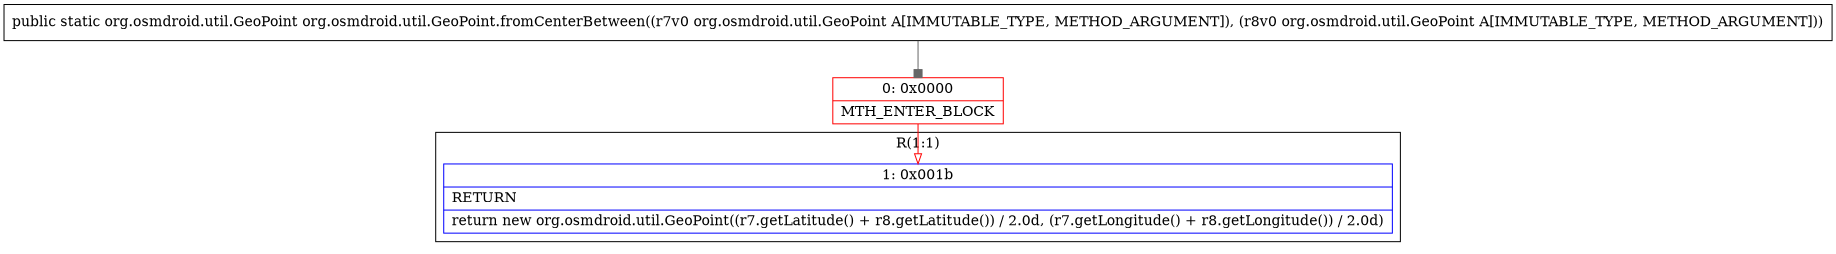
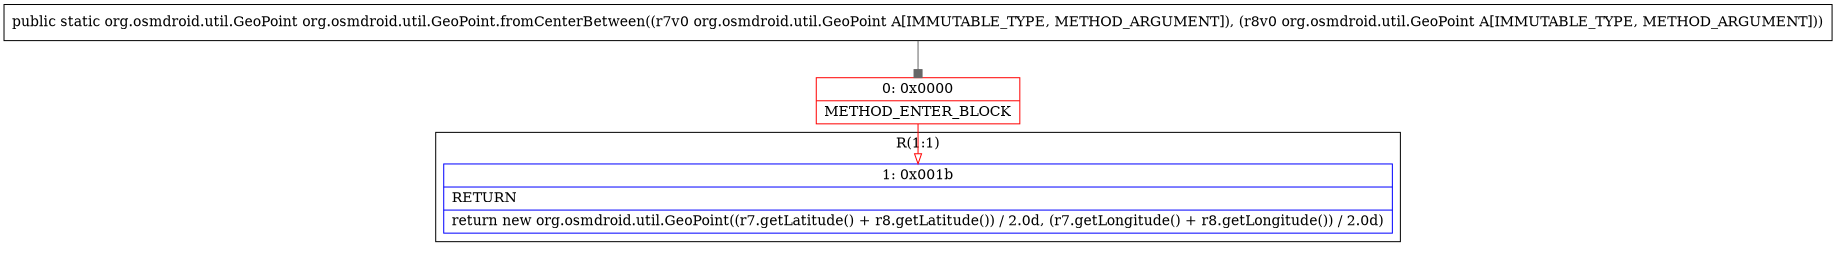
node "0: 0x0000": text "MTH_ENTER_BLOCK" -> "METHOD_ENTER_BLOCK"
